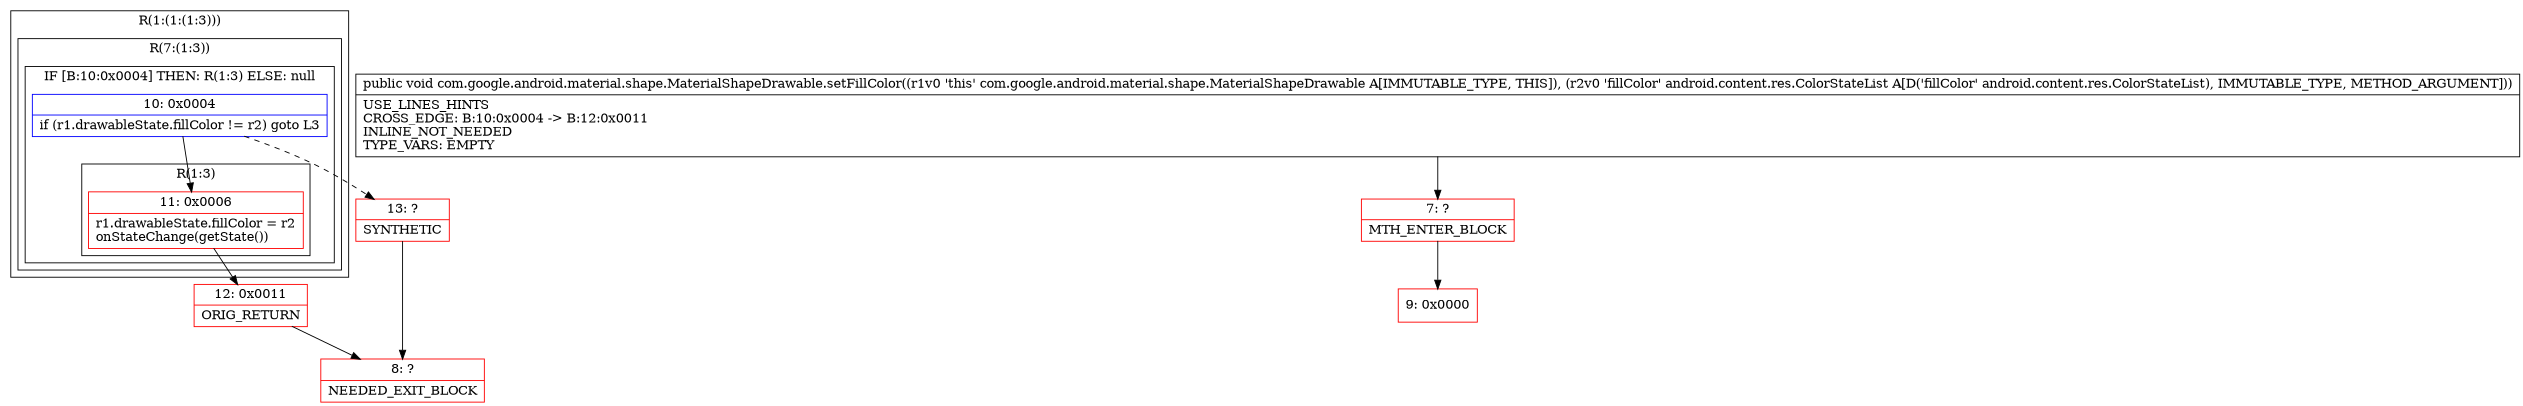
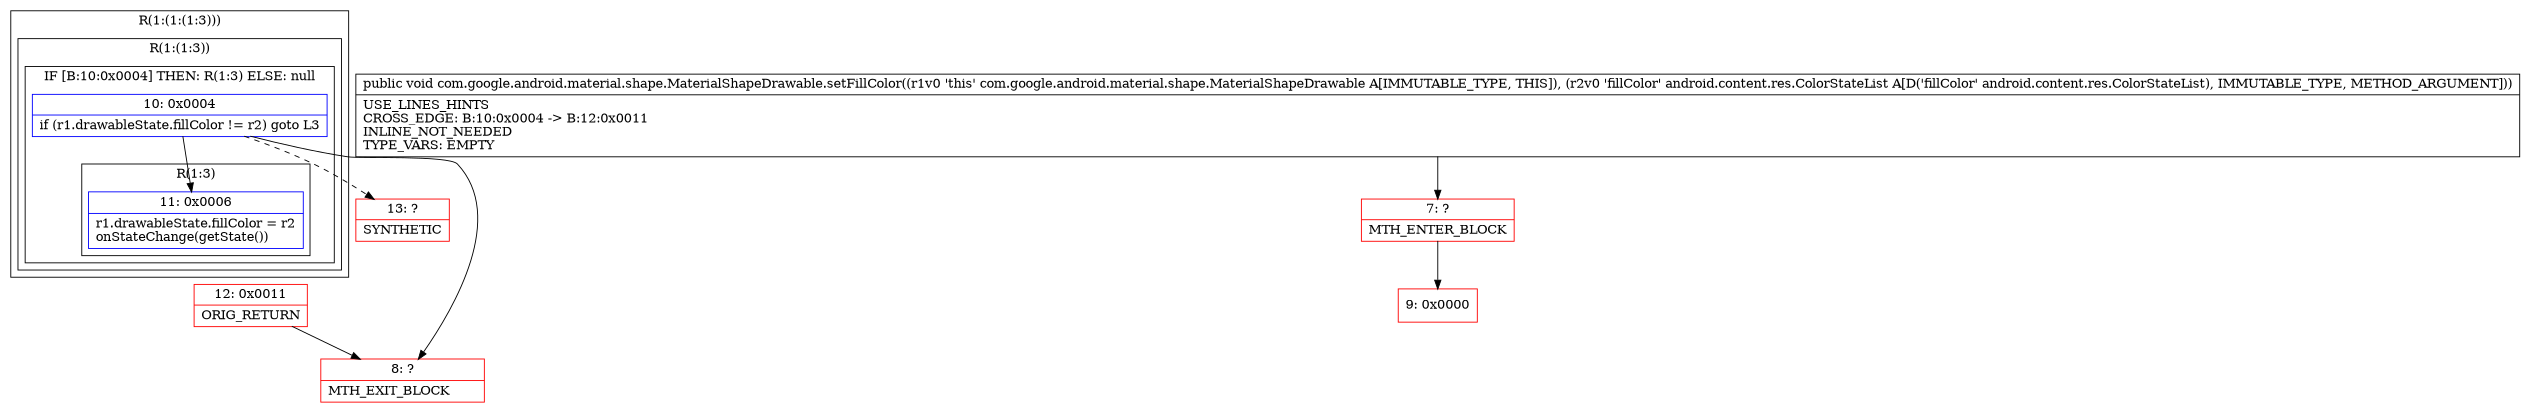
cluster "R(7:(1:3))": label "R(7:(1:3))" -> "R(1:(1:3))"
node "11: 0x0006": color red -> blue
edge "11: 0x0006" -> "12: 0x0011": removed
edge "13: ?" -> "8: ?": now "10: 0x0004" -> "8: ?"
node "8: ?": text "NEEDED_EXIT_BLOCK" -> "MTH_EXIT_BLOCK"
